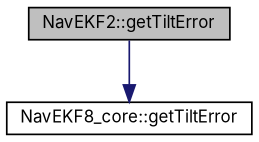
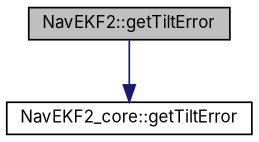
node "NavEKF8_core::getTiltError": label "NavEKF8_core::getTiltError" -> "NavEKF2_core::getTiltError"
